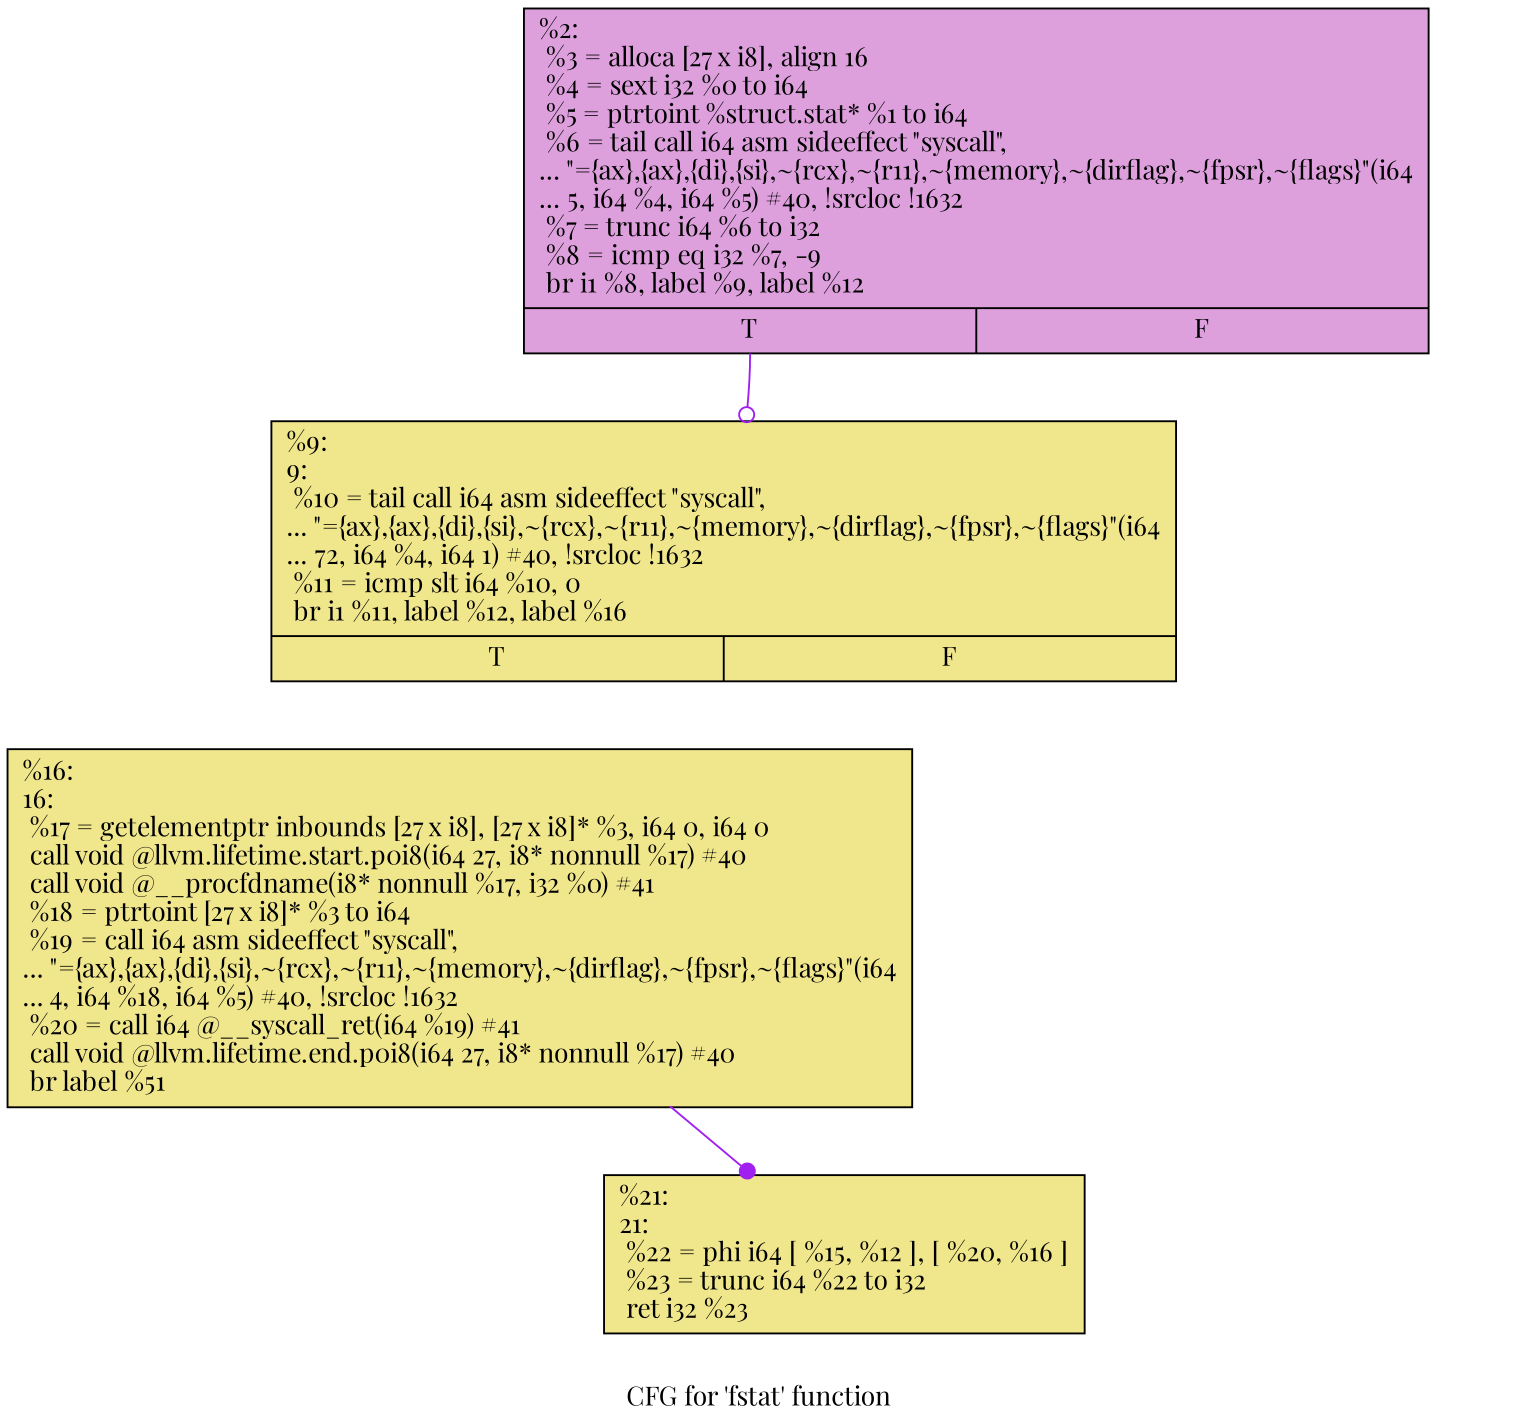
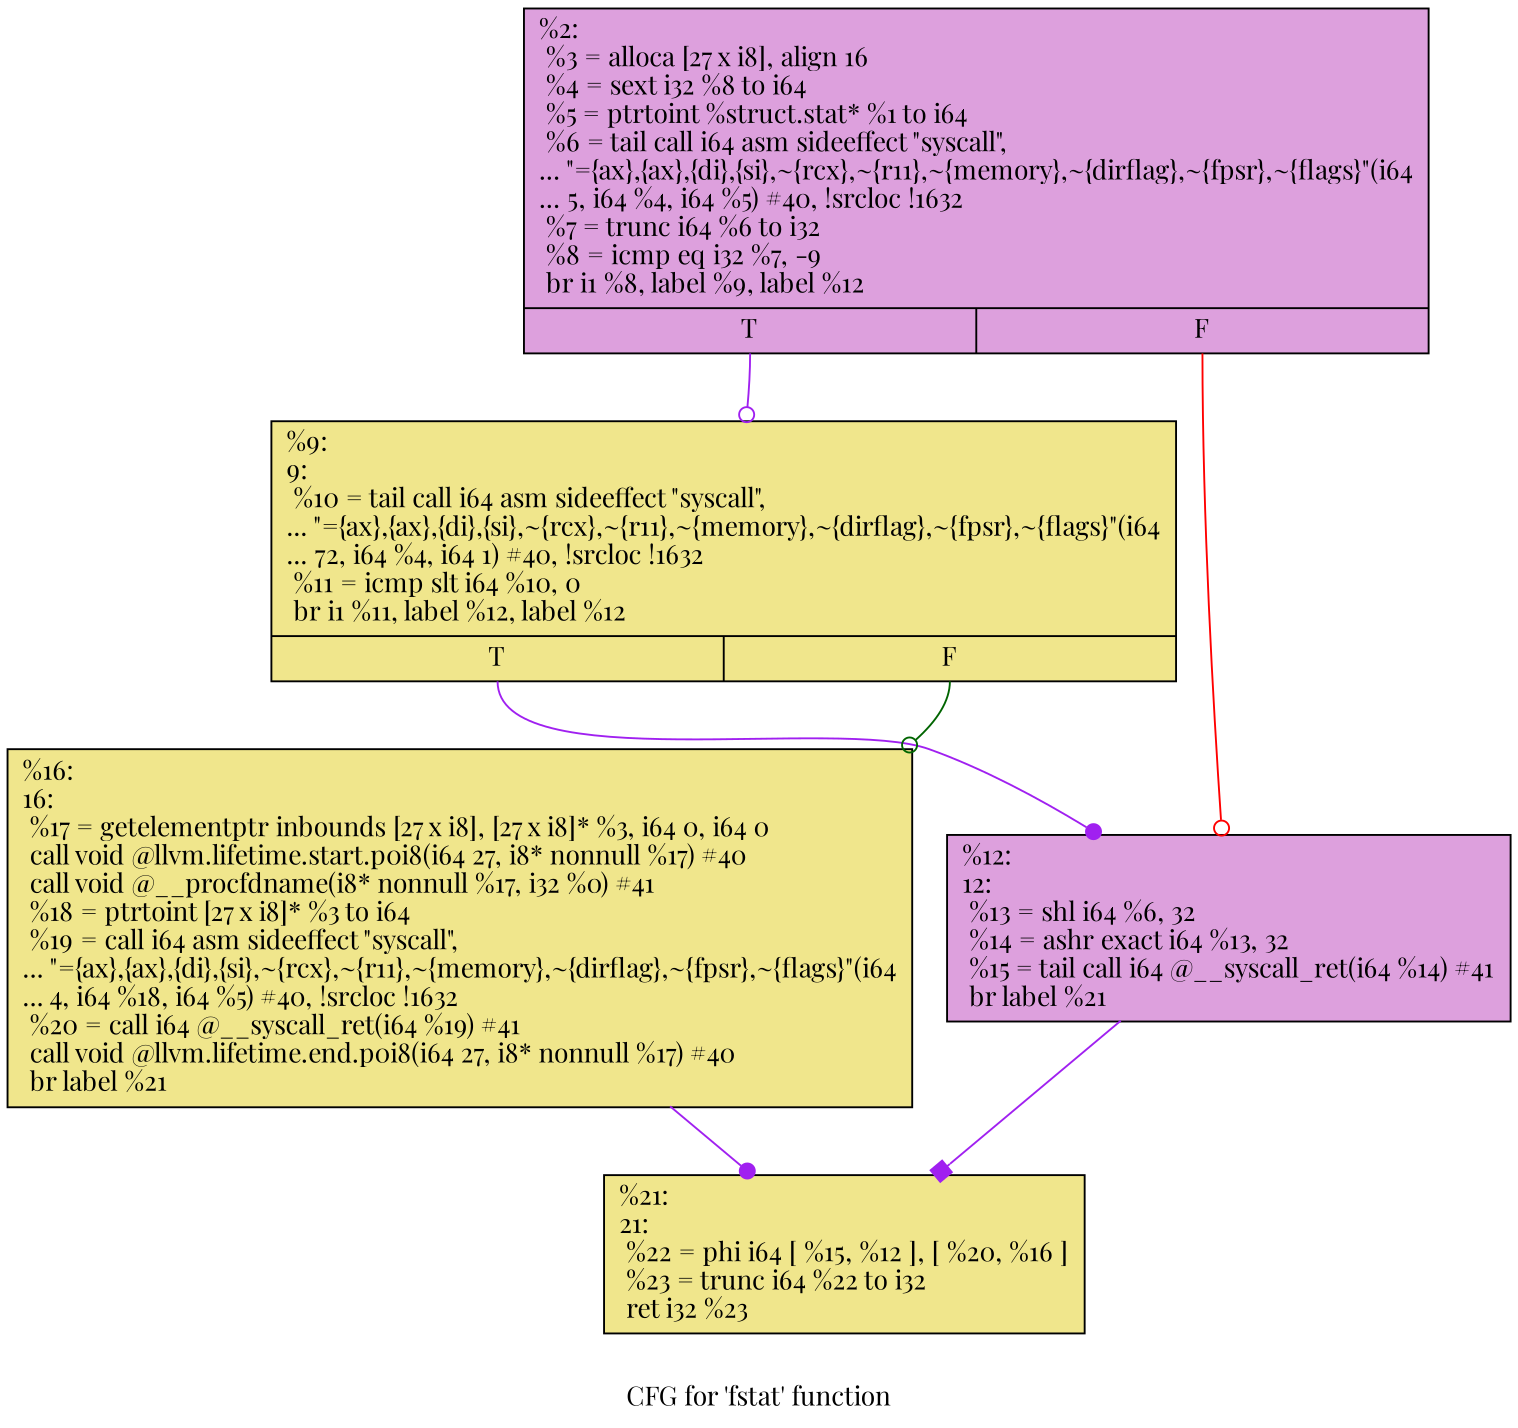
node "%2:": text "%4 = sext i32 %0 to i64" -> "%4 = sext i32 %8 to i64"
node "%9:": text "br i1 %11, label %12, label %16" -> "br i1 %11, label %12, label %12"
edge "%9:" -> "%16:": added
node "%12:": added
node "%16:": text "br label %51" -> "br label %21"
